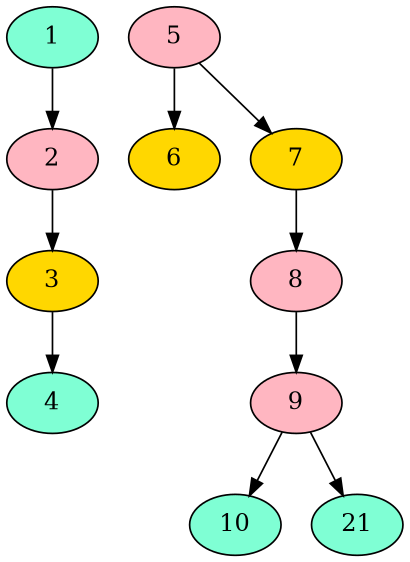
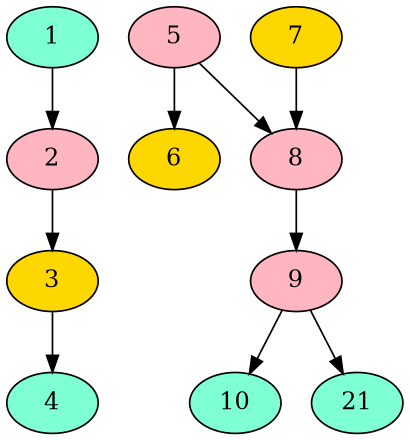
edge "5" -> "7": now "5" -> "8"
